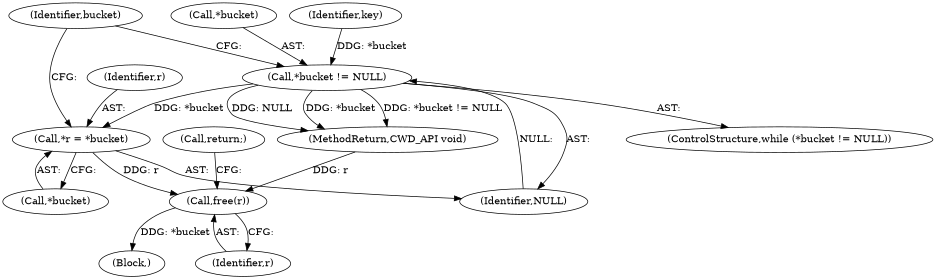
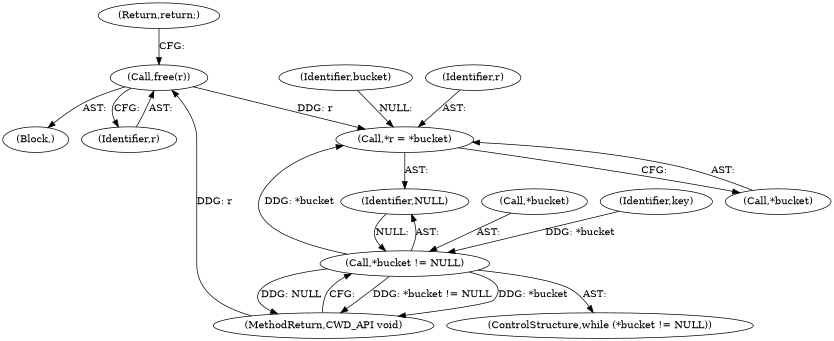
edge "(Identifier,bucket)" -> "(Call,*bucket != NULL)": now "(MethodReturn,CWD_API void)" -> "(Call,*bucket != NULL)"
edge "(Identifier,bucket)" -> "(Call,*r = *bucket)": label "CFG: " -> "NULL: "
node "(Call,return;)": label "(Call,return;)" -> "(Return,return;)"
edge "(Call,*r = *bucket)" -> "(Call,free(r))": reversed
edge "(Call,free(r))" -> "(Block,)": label "DDG: *bucket" -> "AST: "
